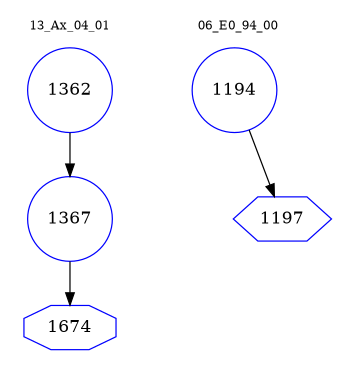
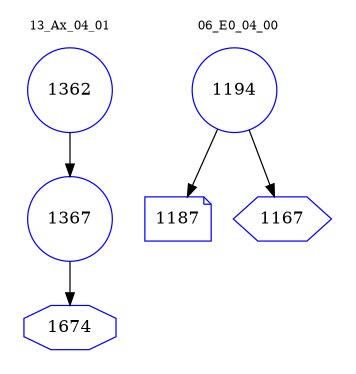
cluster "06_E0_94_00": label "06_E0_94_00" -> "06_E0_04_00"
node "1187": added
node "1197": label "1197" -> "1167"
